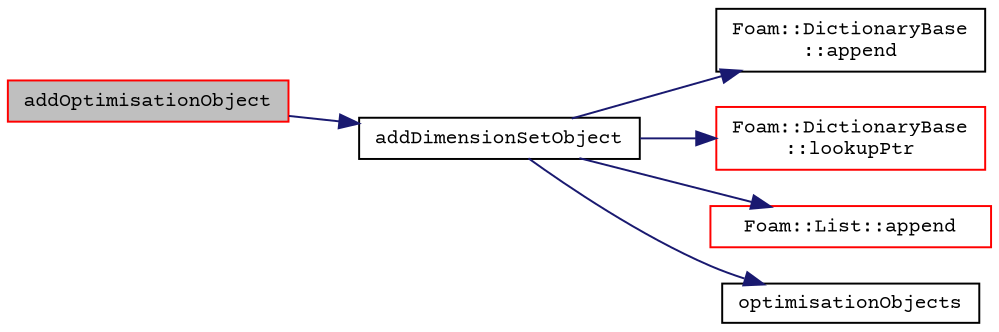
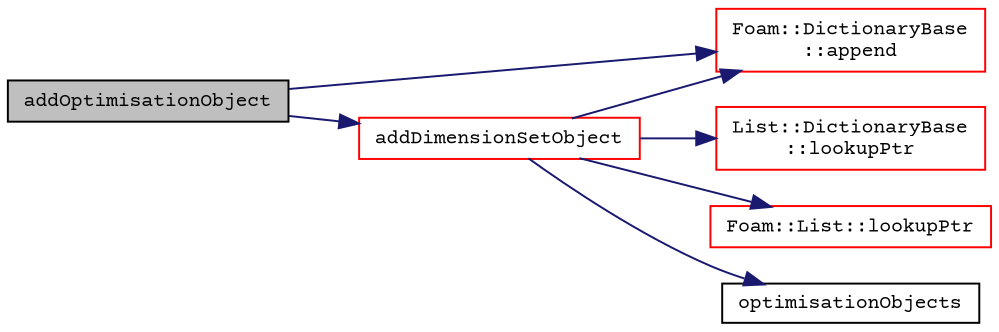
node "Foam::DictionaryBase ::append": color black -> red
edge "addOptimisationObject" -> "Foam::DictionaryBase ::append": added
node "addOptimisationObject": color red -> black
node "addDimensionSetObject": color black -> red
node "Foam::DictionaryBase ::lookupPtr": label "Foam::DictionaryBase ::lookupPtr" -> "List::DictionaryBase ::lookupPtr"
node "Foam::List::append": label "Foam::List::append" -> "Foam::List::lookupPtr"
